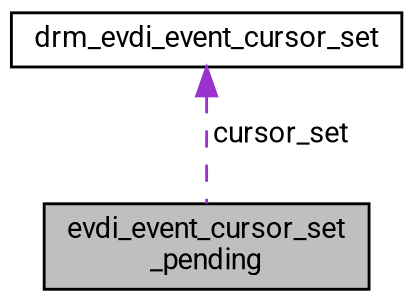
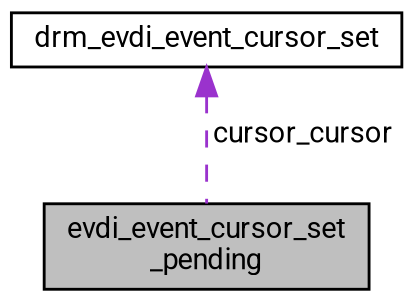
edge "evdi_event_cursor_set _pending" -> "drm_evdi_event_cursor_set": label " cursor_set" -> " cursor_cursor"
